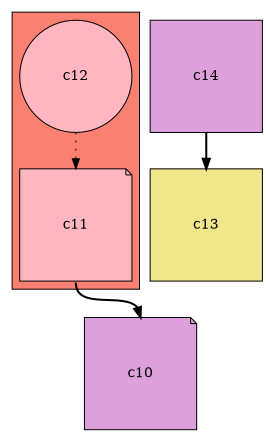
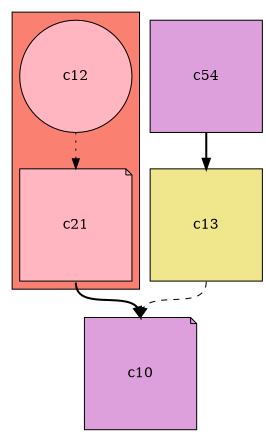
node "c14": label "c14" -> "c54"
node "c11": label "c11" -> "c21"
edge "c13" -> "c10": added
